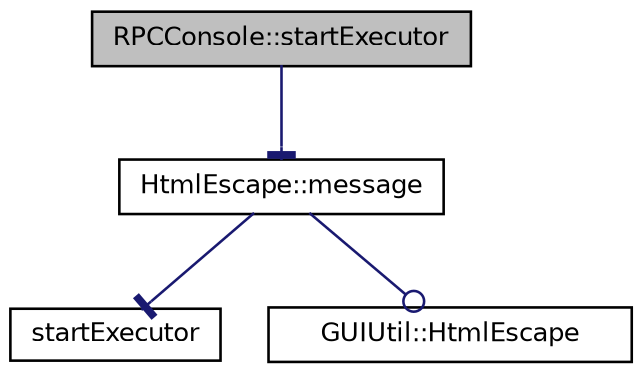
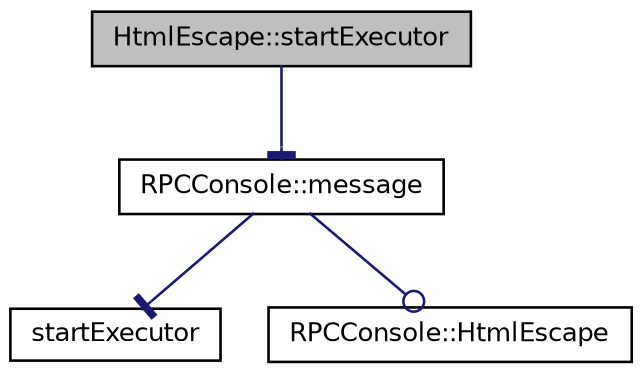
node "RPCConsole::startExecutor": label "RPCConsole::startExecutor" -> "HtmlEscape::startExecutor"
node "HtmlEscape::message": label "HtmlEscape::message" -> "RPCConsole::message"
node "GUIUtil::HtmlEscape": label "GUIUtil::HtmlEscape" -> "RPCConsole::HtmlEscape"
